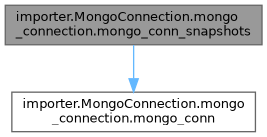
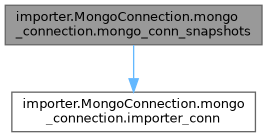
node "importer.MongoConnection.mongo _connection.mongo_conn": label "importer.MongoConnection.mongo _connection.mongo_conn" -> "importer.MongoConnection.mongo _connection.importer_conn"
